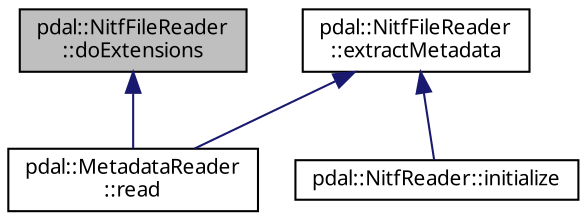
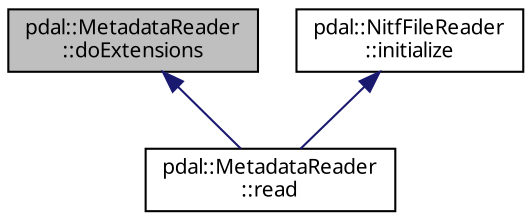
node "pdal::NitfFileReader ::doExtensions": label "pdal::NitfFileReader ::doExtensions" -> "pdal::MetadataReader ::doExtensions"
node "pdal::NitfFileReader ::extractMetadata": label "pdal::NitfFileReader ::extractMetadata" -> "pdal::NitfFileReader ::initialize"
node "pdal::NitfReader::initialize": removed
